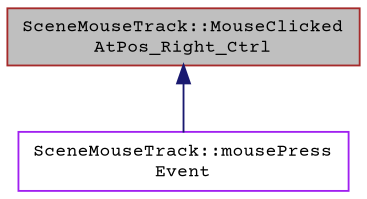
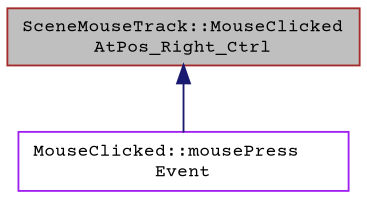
node "SceneMouseTrack::mousePress Event": label "SceneMouseTrack::mousePress Event" -> "MouseClicked::mousePress Event"
